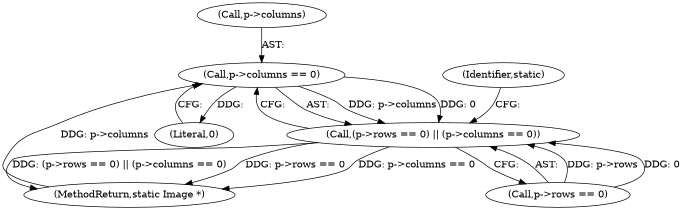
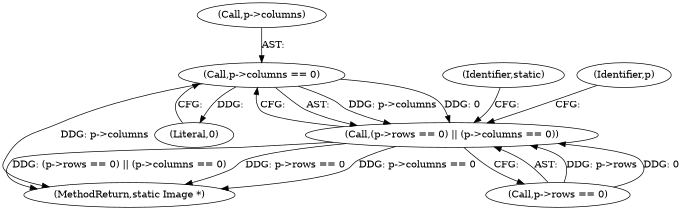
node "(Identifier,p)": added
edge "(MethodReturn,static Image *)" -> "(Call,p->columns == 0)": reversed
